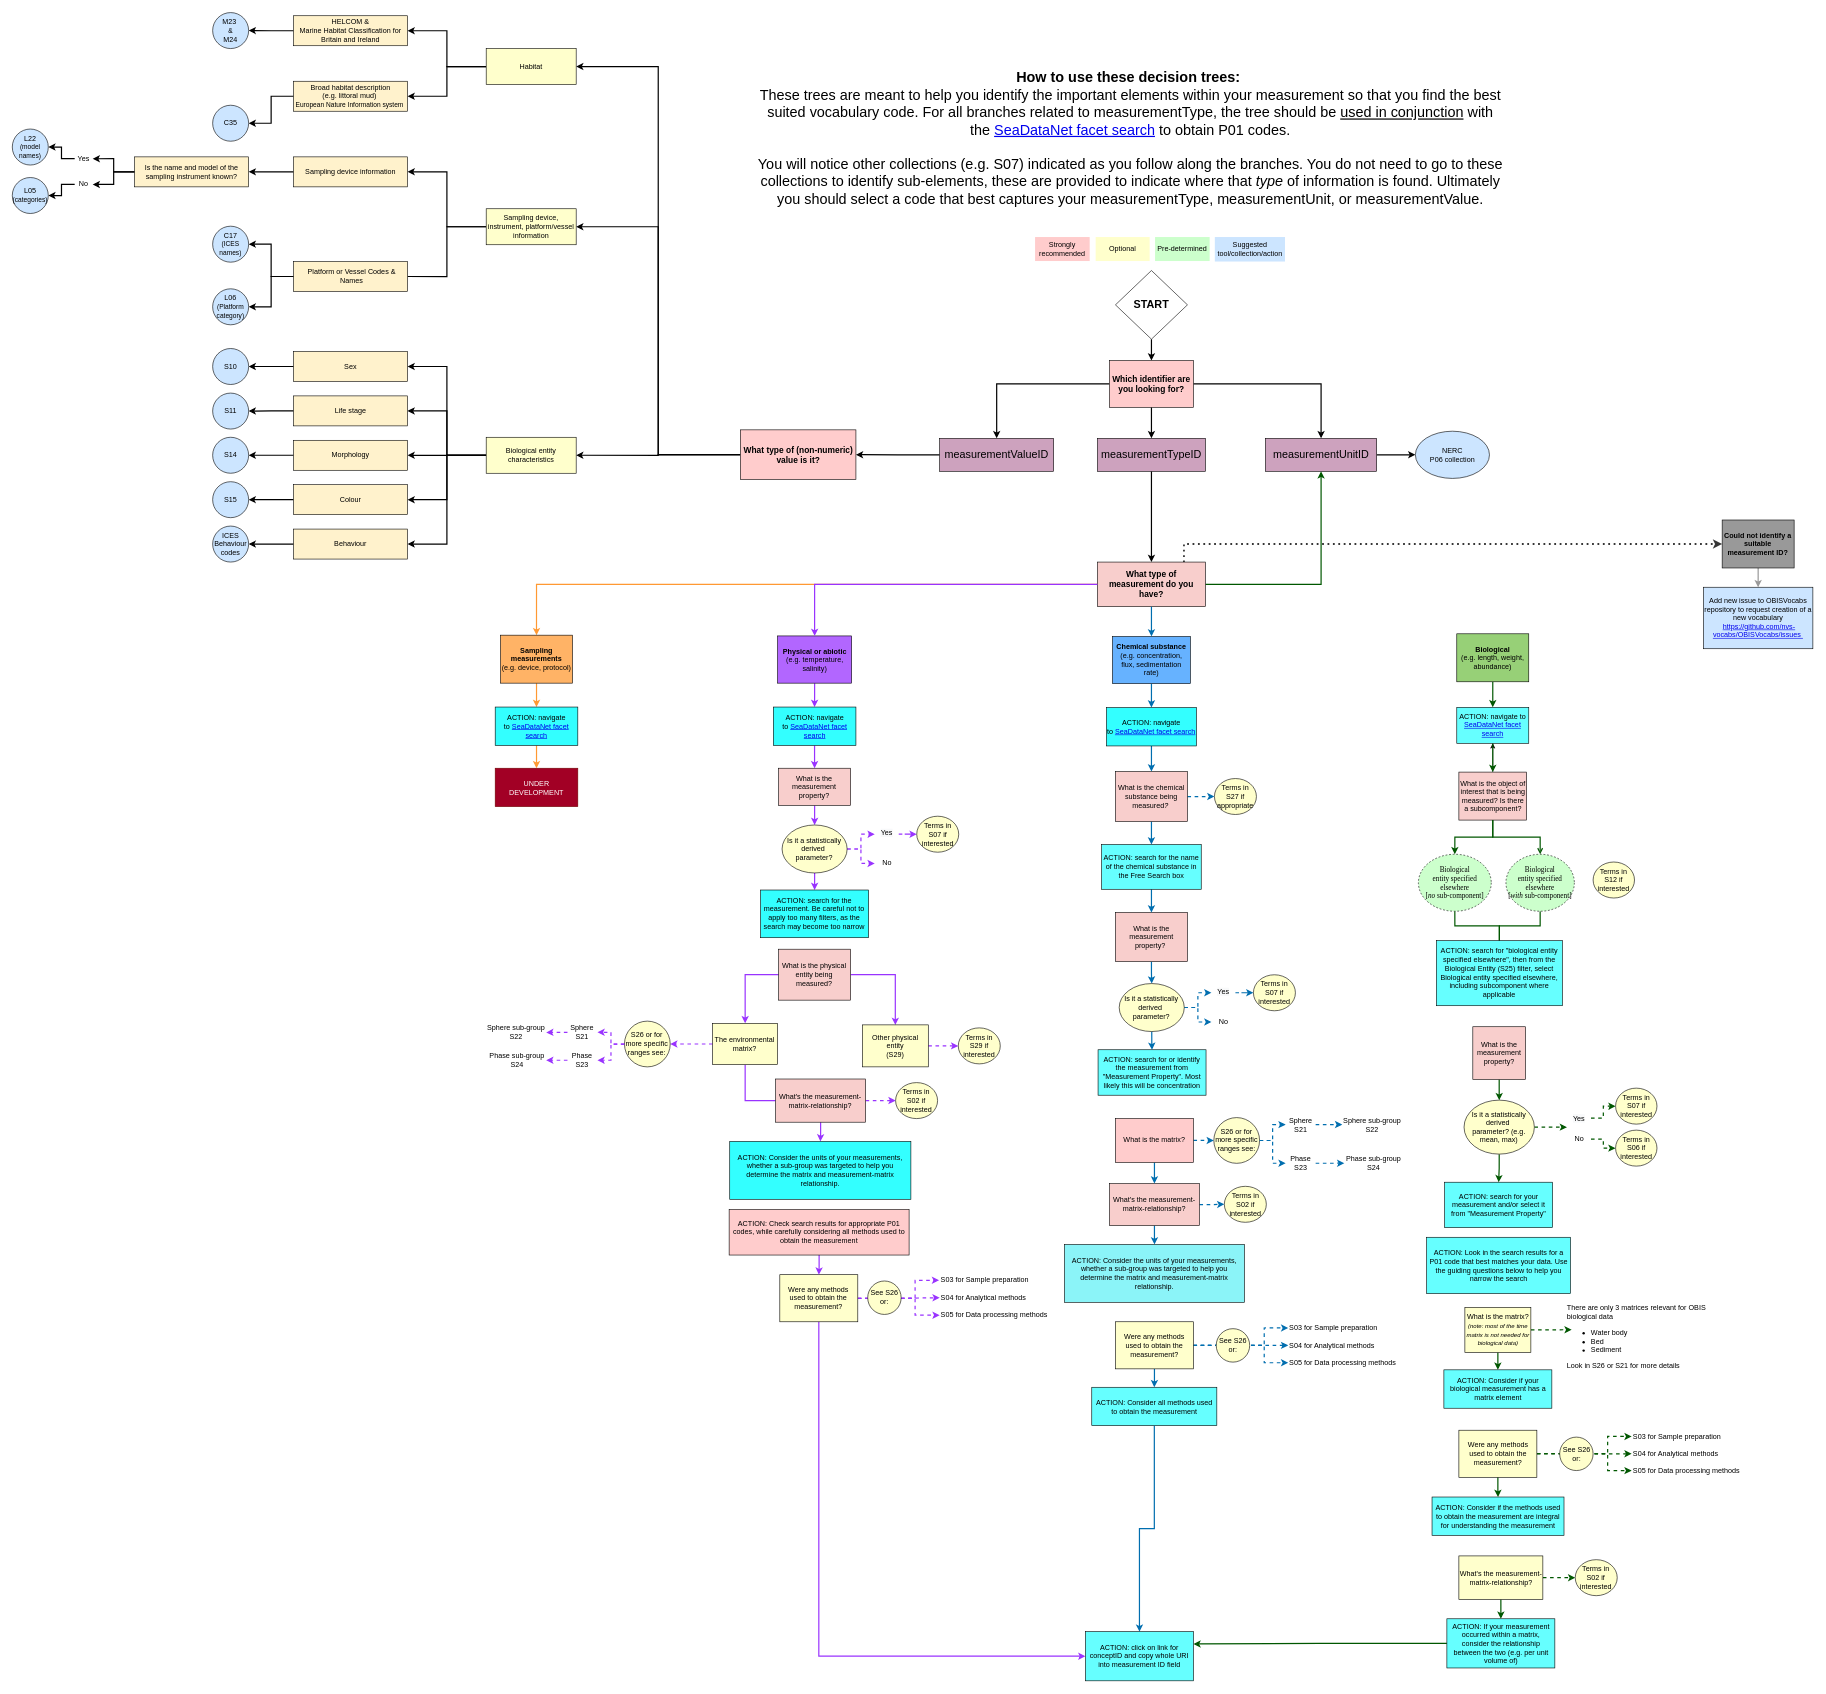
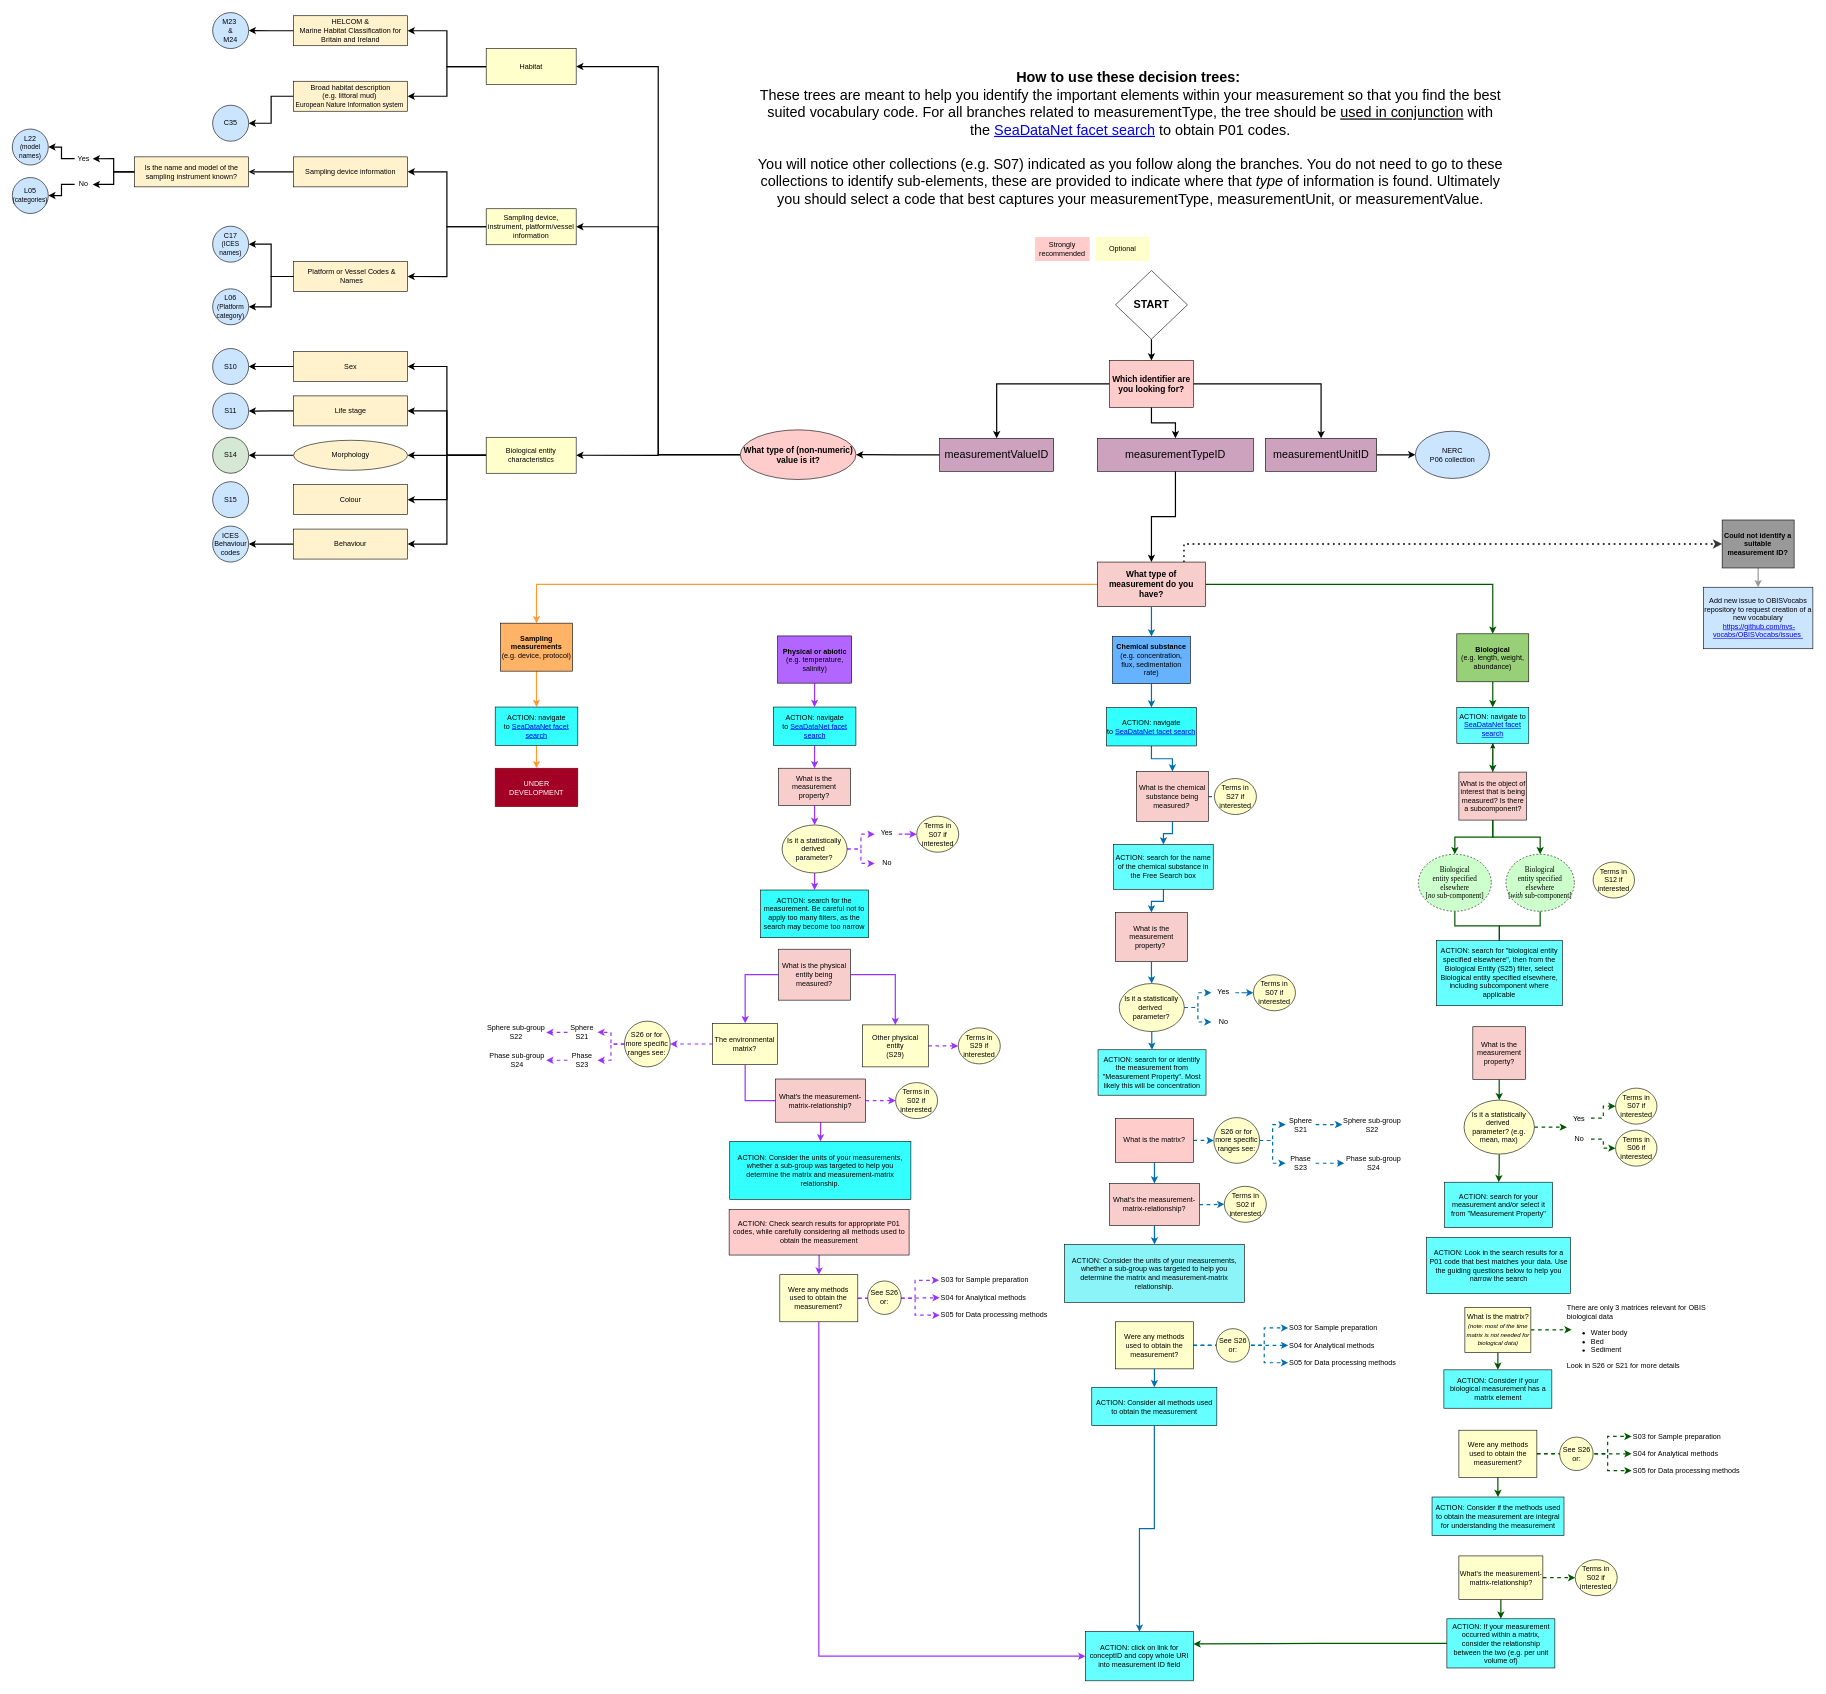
edge "Sampling device information" -> "Is the name and model of the sampling instrument known?": arrowhead classic -> open
node "Pre-determined": removed
node "Suggested tool/collection/action": removed
edge "Sampling device, instrument, platform/vessel information" -- "Platform or Vessel Codes & Names": arrowhead none -> classic
node "S14": fillcolor #cce5ff -> #d5e8d4
node "Morphology": shape rectangle -> ellipse
node "What type of (non-numeric) value is it?": shape rectangle -> ellipse
node "measurementTypeID": size 108x33 -> 156x33
edge "Colour" -> "S15": removed
edge "What type of measurement do you have?" -> "measurementUnitID": now "What type of measurement do you have?" -> "Biological (e.g. length, weight, abundance)"
edge "What type of measurement do you have?" -> "Physical or abiotic (e.g. temperature, salinity)": removed
node "Sampling measurements (e.g. device, protocol)": moved (537, 659) -> (537, 647)
node "What is the chemical substance being measured?": moved (1152, 796) -> (1173, 796)
node "Terms in S27 if appropriate": label "Terms in S27 if appropriate" -> "Terms in S27 if interested"
edge "What is the object of interest that is being measured? Is there a subcomponent?" -> "Biological entity specified elsewhere [with sub-component]": arrowhead open -> classic
node "ACTION: search for the name of the chemical substance in the Free Search box": moved (1152, 867) -> (1164, 867)
